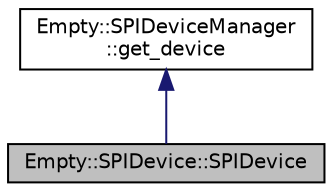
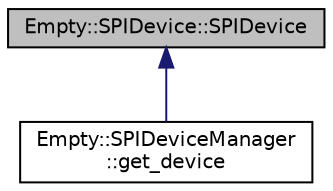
edge "Empty::SPIDevice::SPIDevice" -> "Empty::SPIDeviceManager ::get_device": reversed
